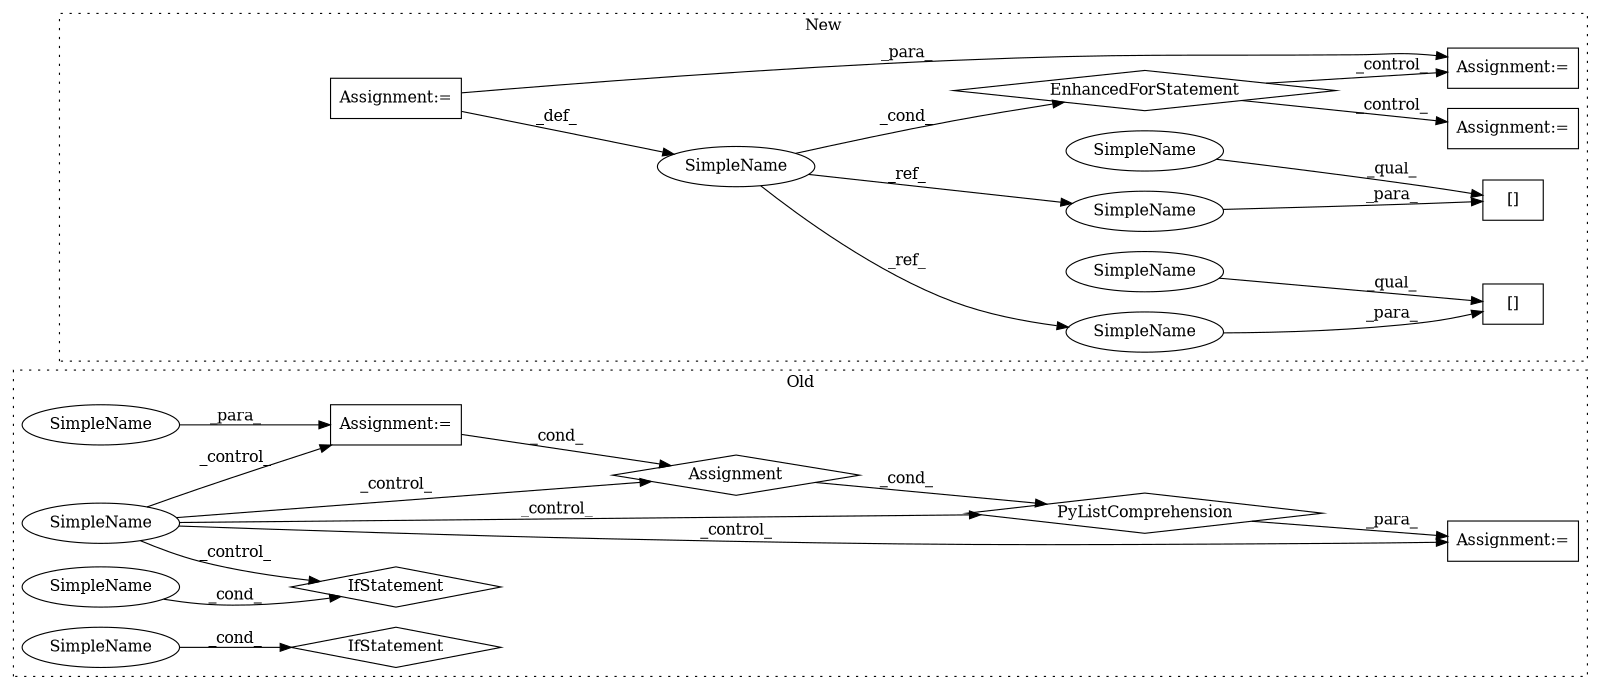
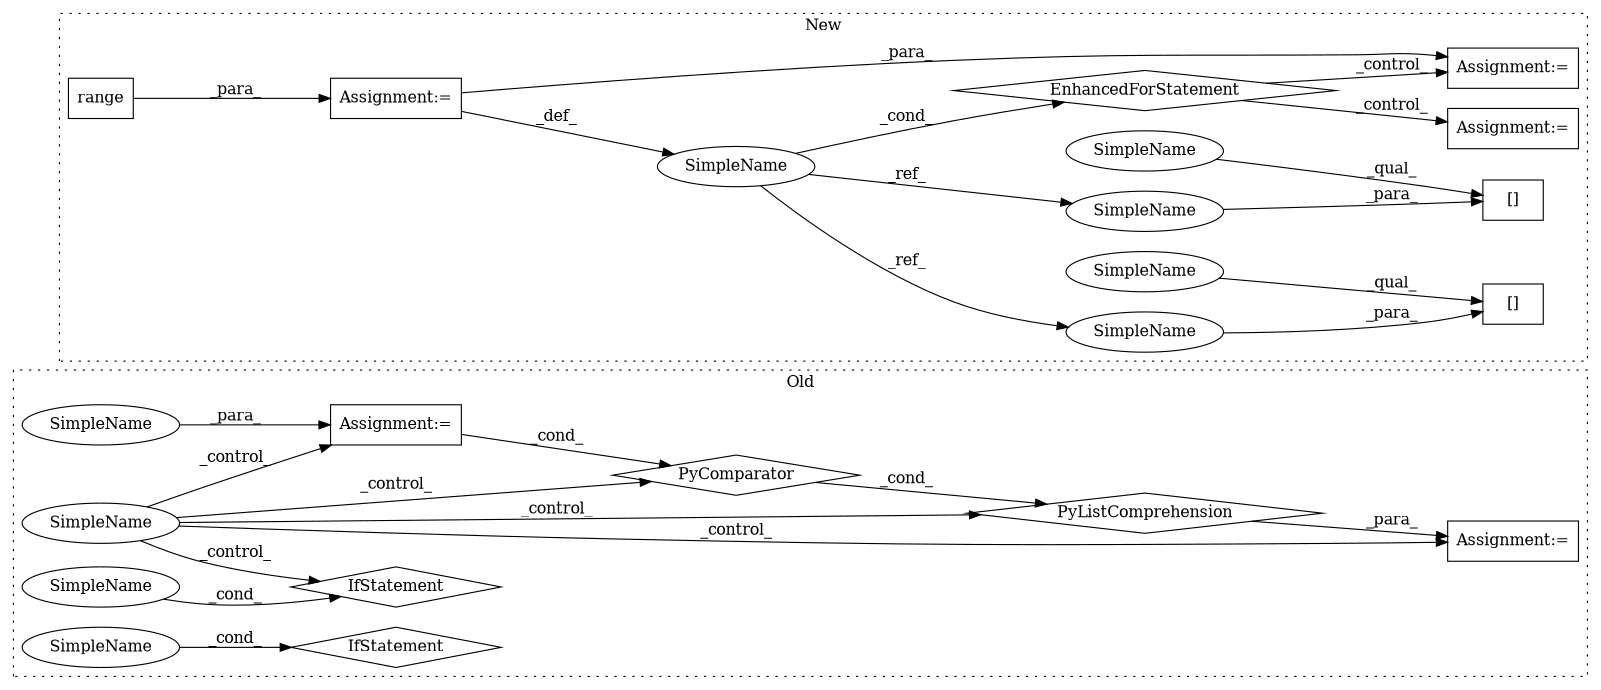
node "range": added
node "Assignment": label "Assignment" -> "PyComparator"
